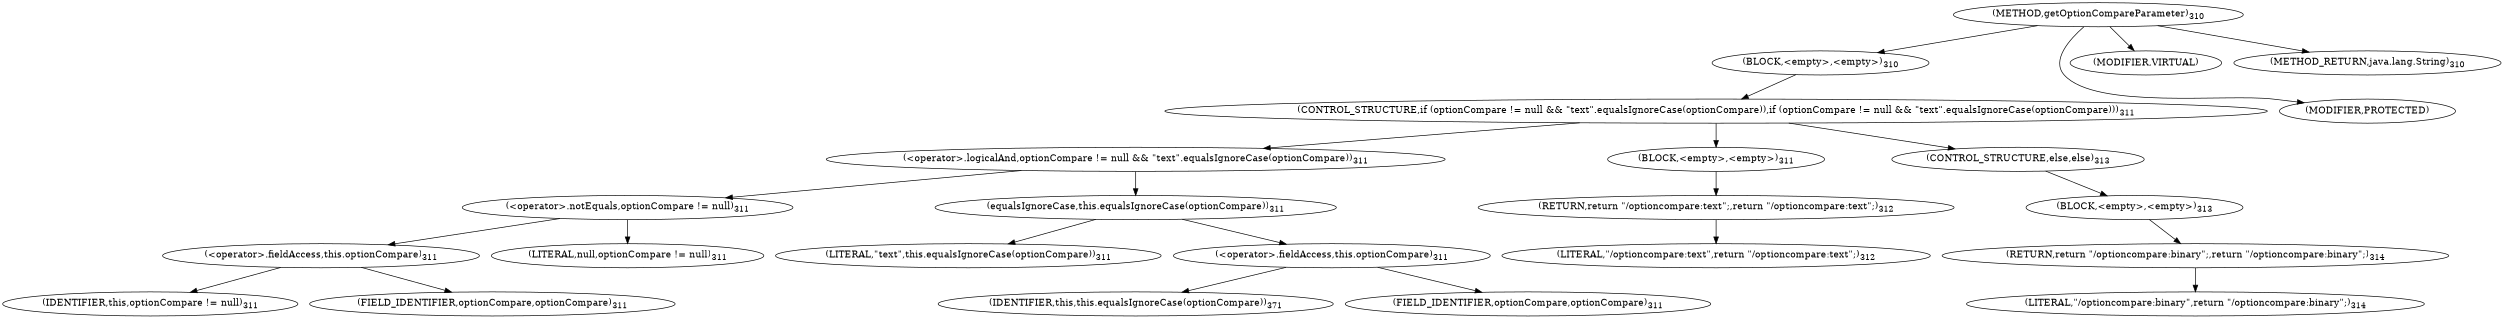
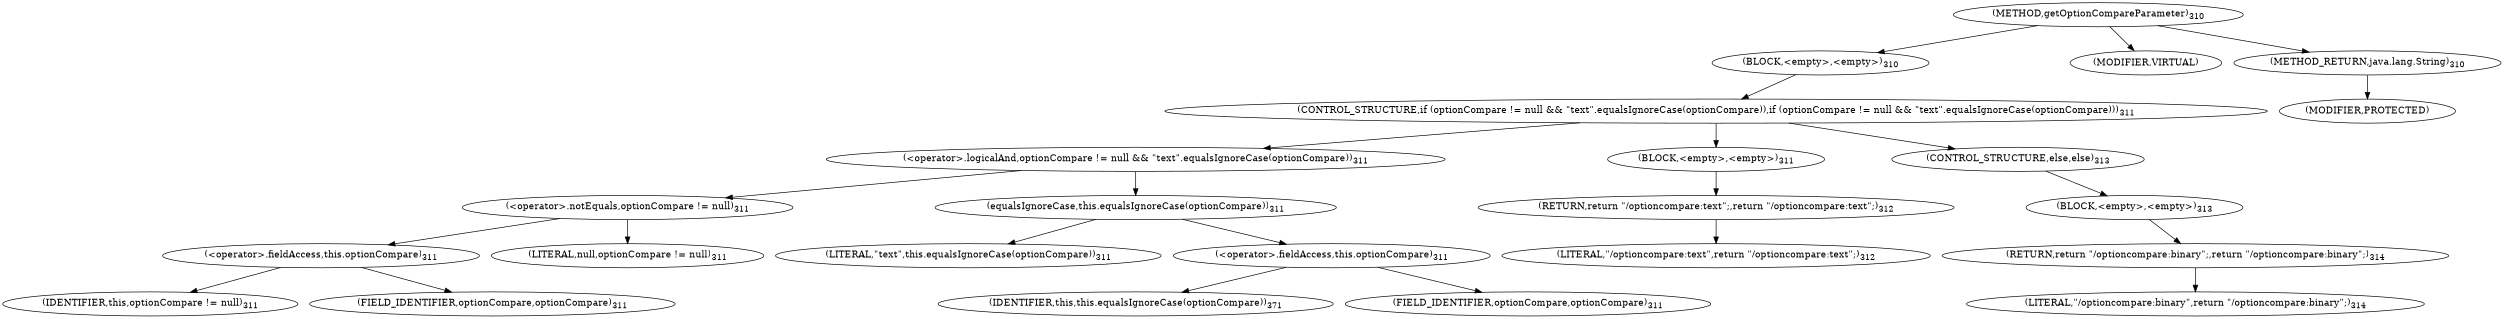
edge "(METHOD,getOptionCompareParameter)" -> "(MODIFIER,PROTECTED)": now "(METHOD_RETURN,java.lang.String)" -> "(MODIFIER,PROTECTED)"
